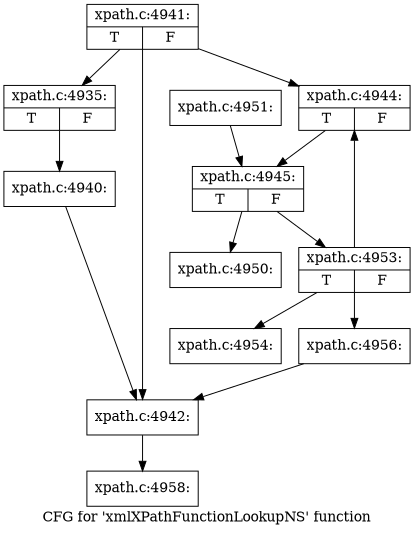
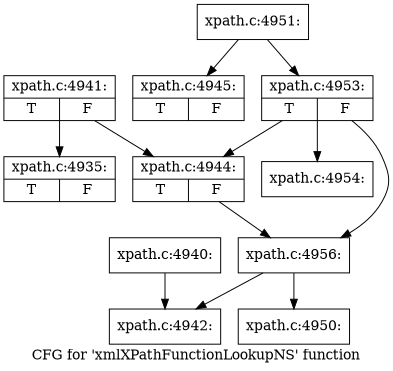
edge "xpath.c:4944:" -> "xpath.c:4945:": now "xpath.c:4944:" -> "xpath.c:4956:"
edge "xpath.c:4935:" -> "xpath.c:4940:": removed
edge "xpath.c:4941:" -> "xpath.c:4942:": removed
edge "xpath.c:4945:" -> "xpath.c:4953:": now "xpath.c:4951:" -> "xpath.c:4953:"
edge "xpath.c:4945:" -> "xpath.c:4950:": now "xpath.c:4956:" -> "xpath.c:4950:"
node "xpath.c:4958:": removed
